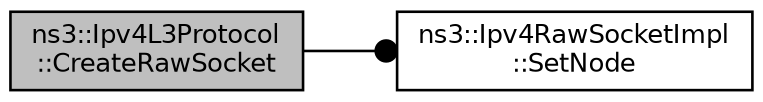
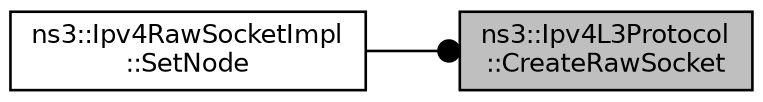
edge "ns3::Ipv4L3Protocol ::CreateRawSocket" -> "ns3::Ipv4RawSocketImpl ::SetNode": reversed
